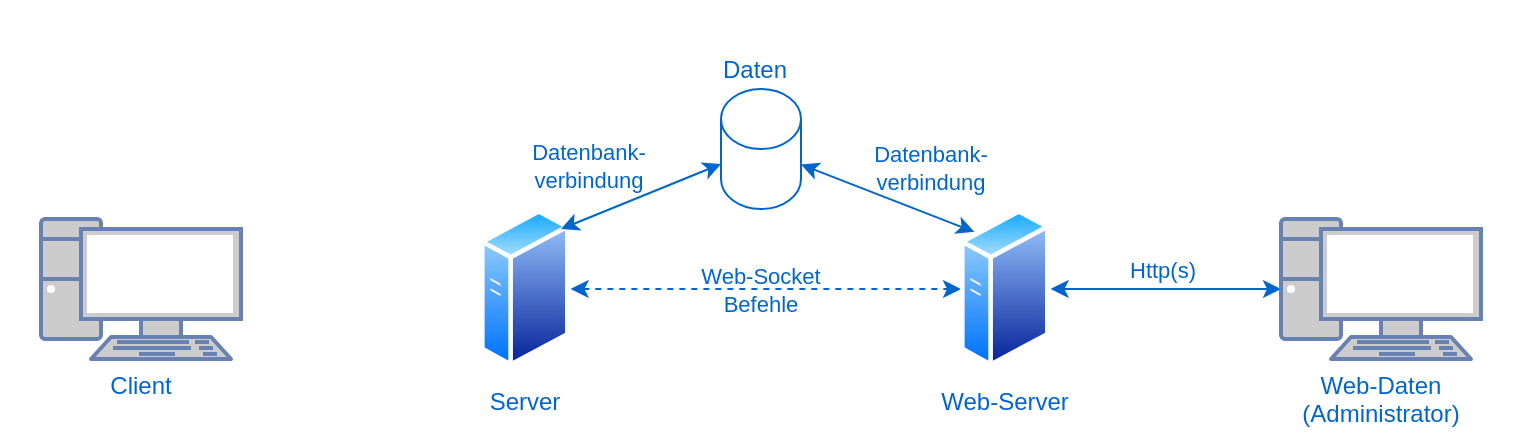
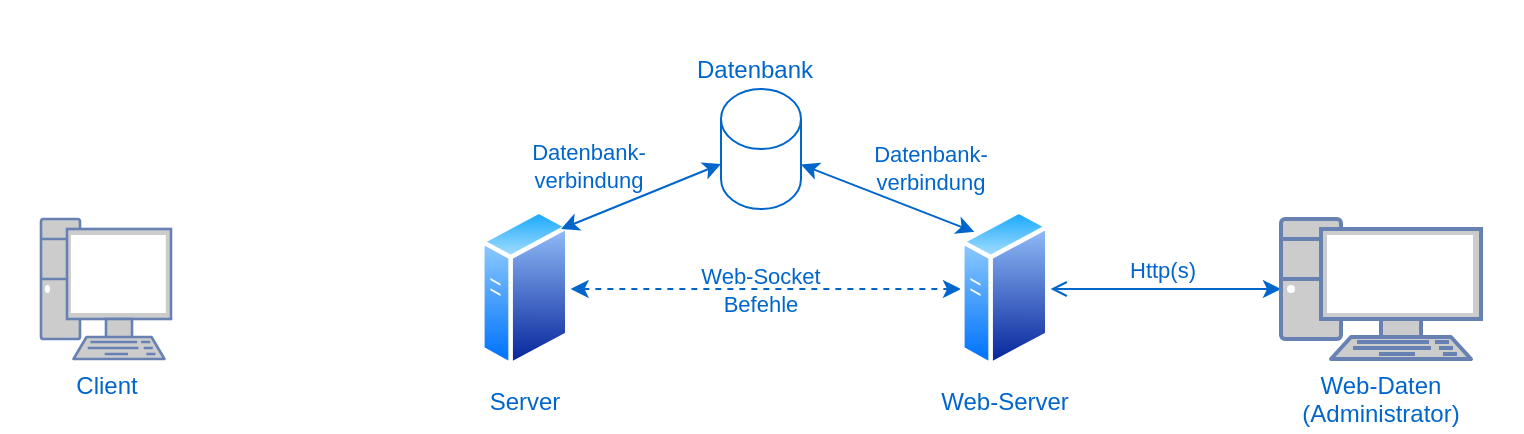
node "Daten": label "Daten" -> "Datenbank"
node "Client": size 200x140 -> 130x140
edge "Web-Server" -- "Web-Daten (Administrator)": arrowhead classic -> open
